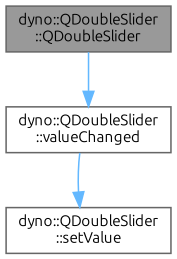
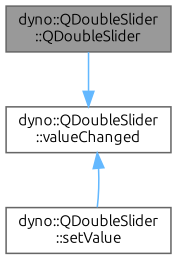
edge "dyno::QDoubleSlider ::valueChanged" -> "dyno::QDoubleSlider ::setValue": reversed
